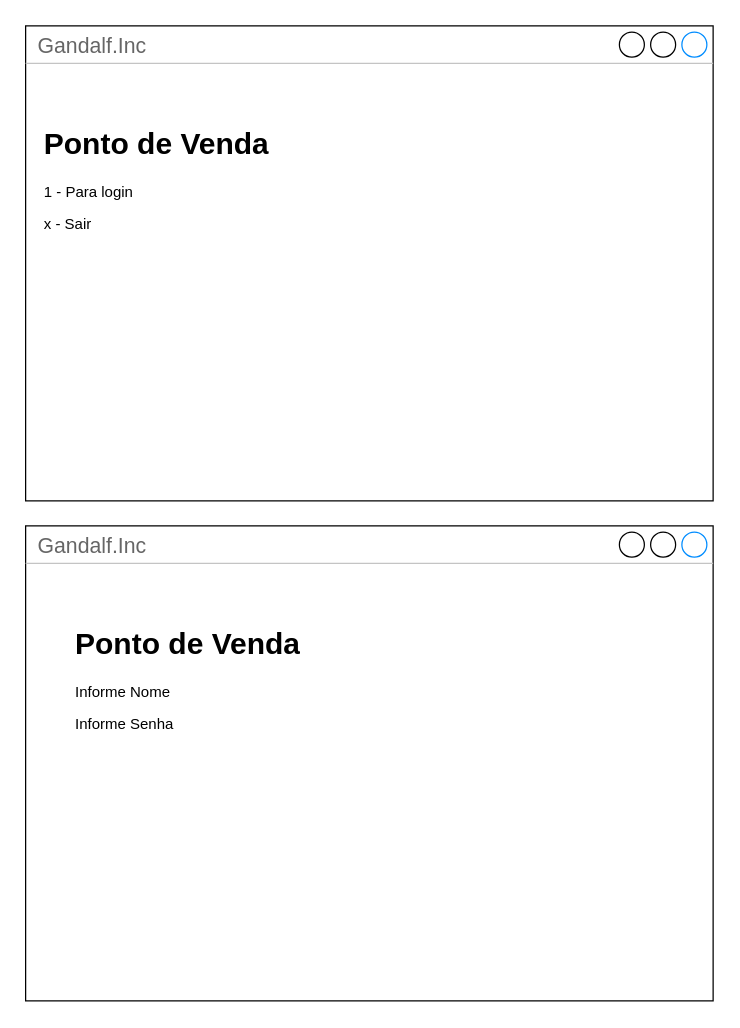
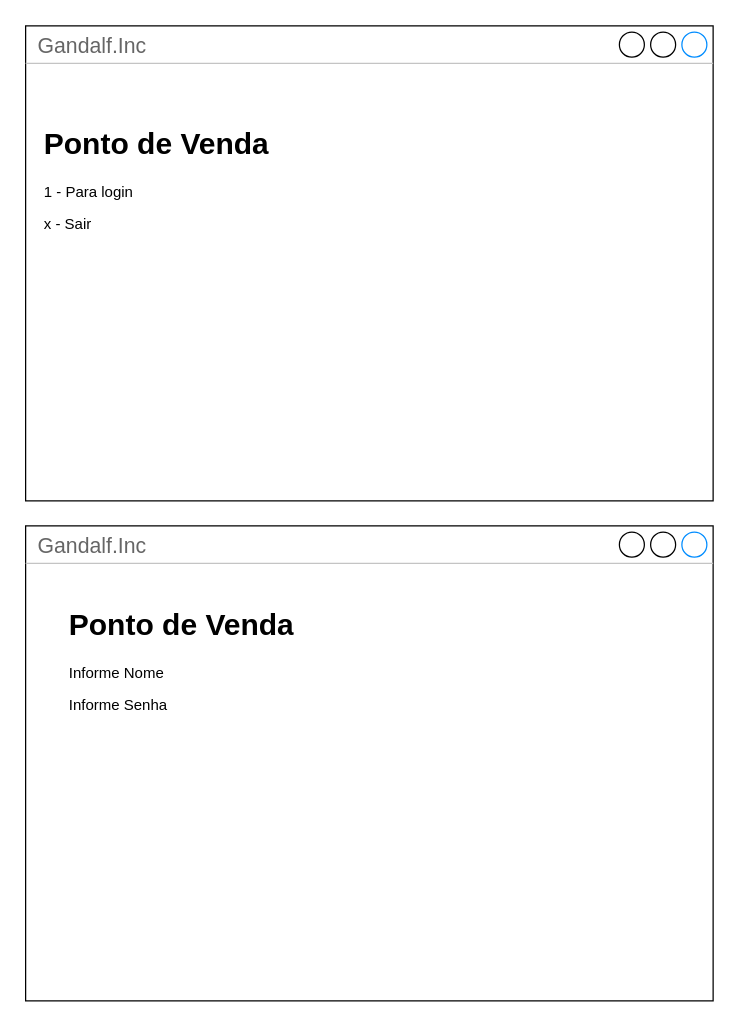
node "Ponto de VendaInforme Nome Informe Senha": moved (188, 694) -> (182, 676)
